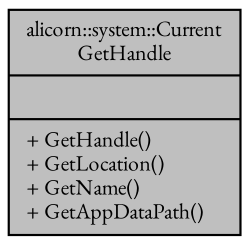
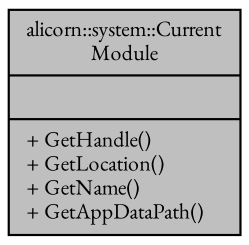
node "alicorn::system::Current": text "GetHandle" -> "Module"
